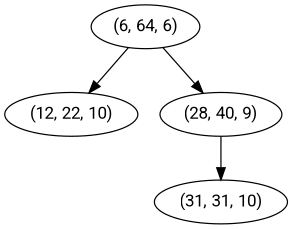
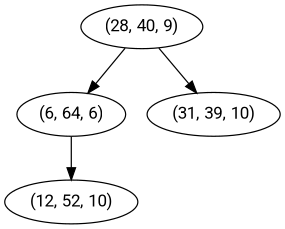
edge "(6, 64, 6)" -> "(28, 40, 9)": reversed
node "(12, 22, 10)": label "(12, 22, 10)" -> "(12, 52, 10)"
node "(31, 31, 10)": label "(31, 31, 10)" -> "(31, 39, 10)"
